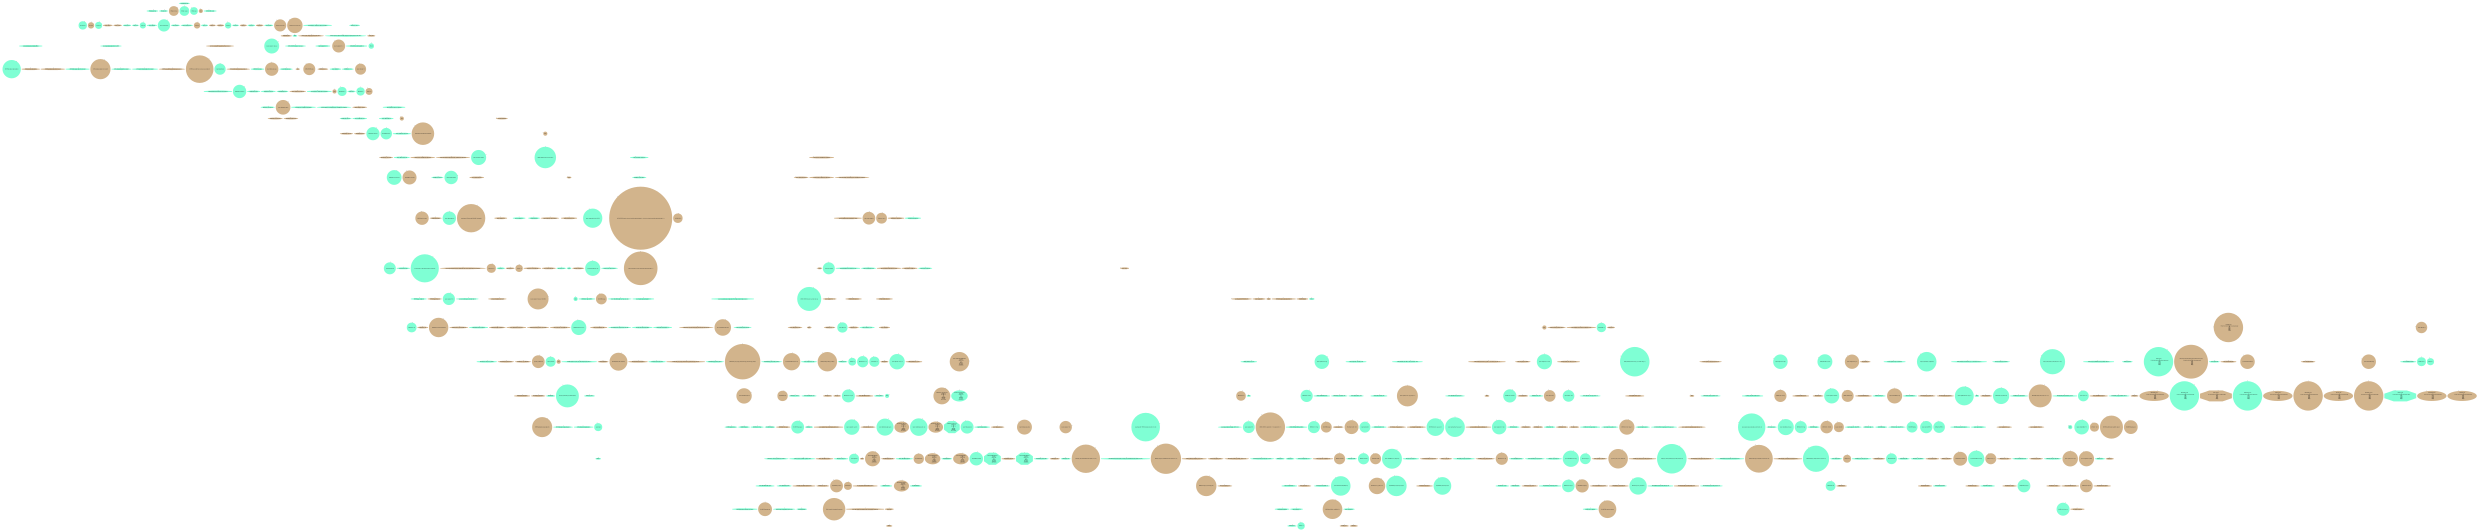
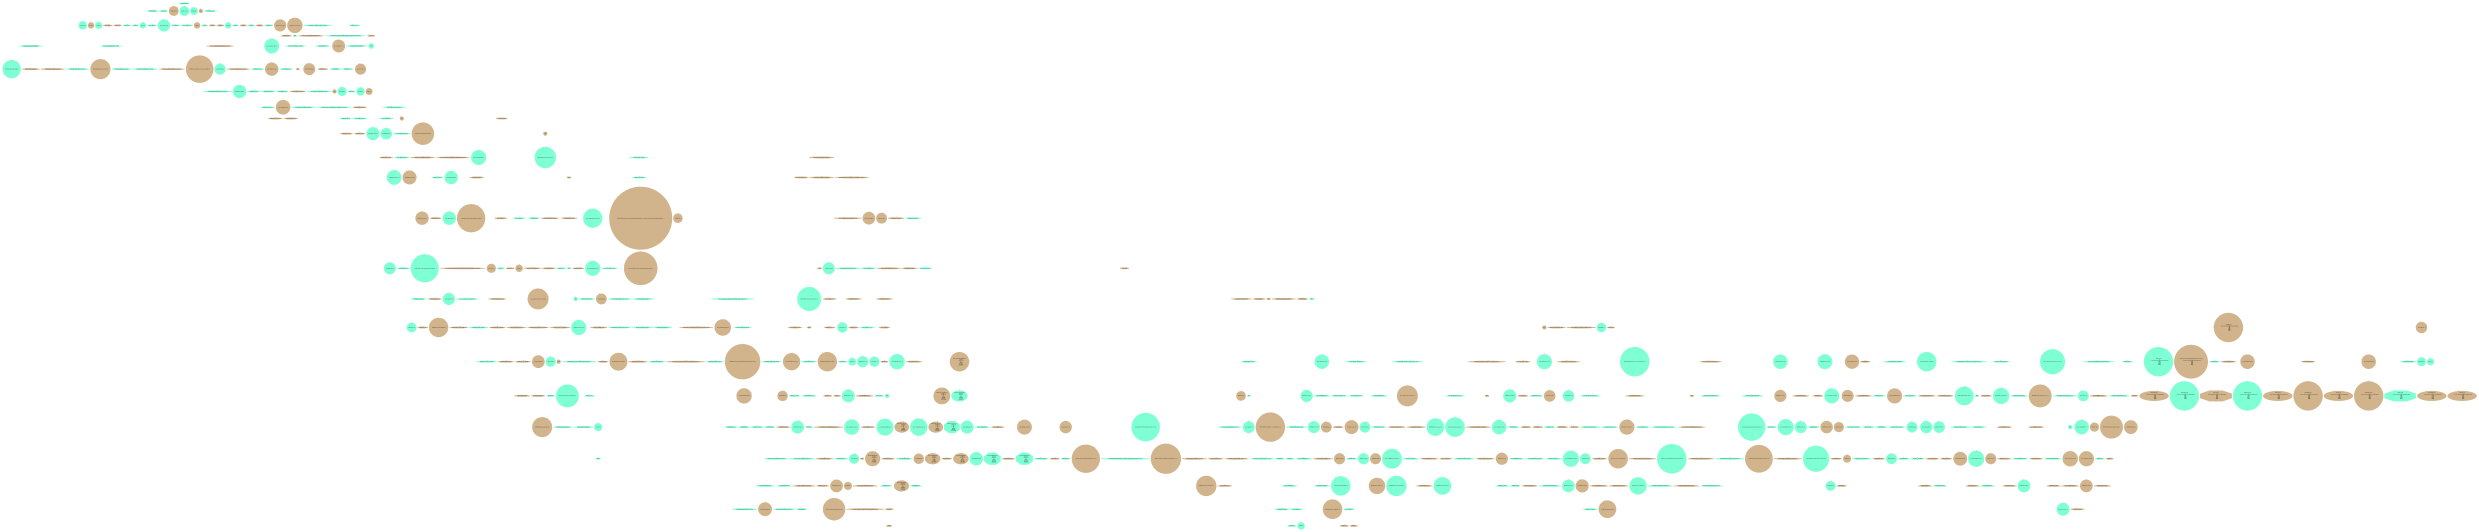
node "(FIELD_IDENTIFIER,mdie,mdie)": fillcolor aquamarine -> tan
node "(<operator>.subtraction,v30 - eid)": fillcolor aquamarine -> tan
node "(LITERAL,7,(unsigned int)(v23 - 2) < 7)": removed
